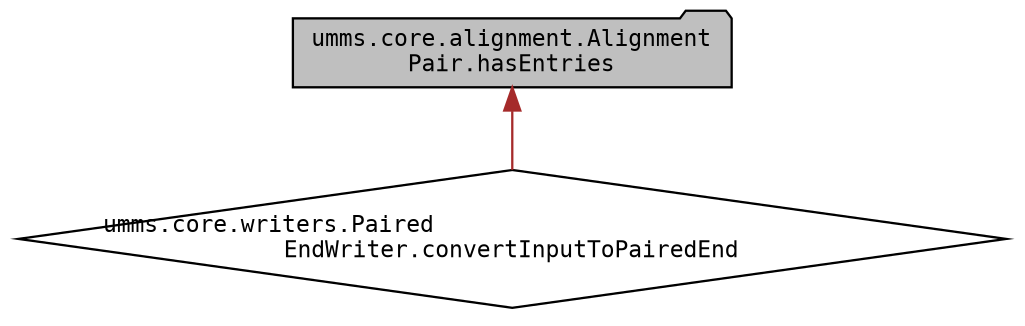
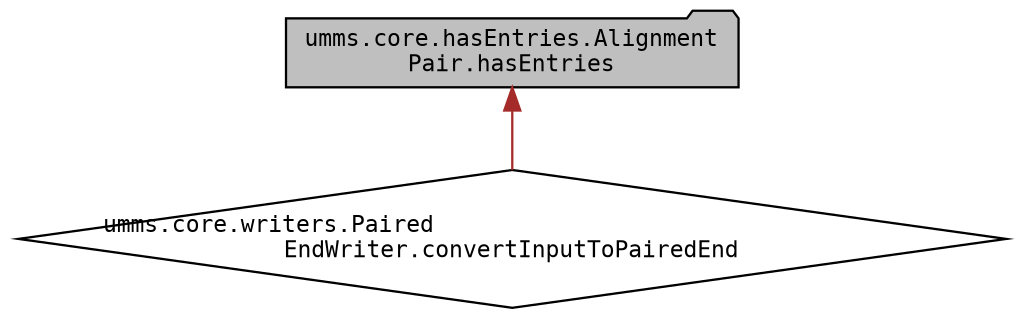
node "umms.core.alignment.Alignment Pair.hasEntries": label "umms.core.alignment.Alignment Pair.hasEntries" -> "umms.core.hasEntries.Alignment Pair.hasEntries"
